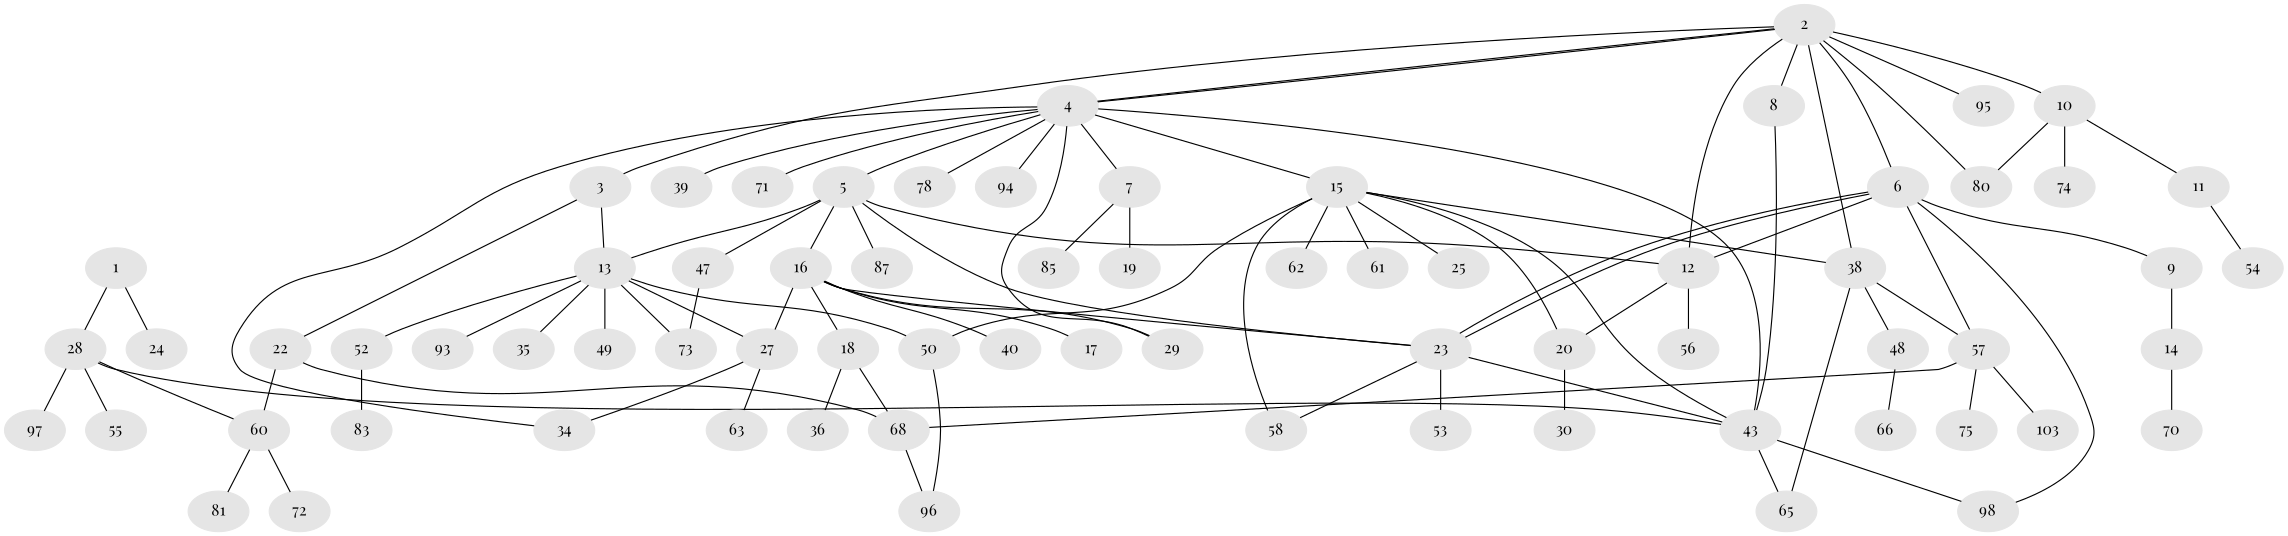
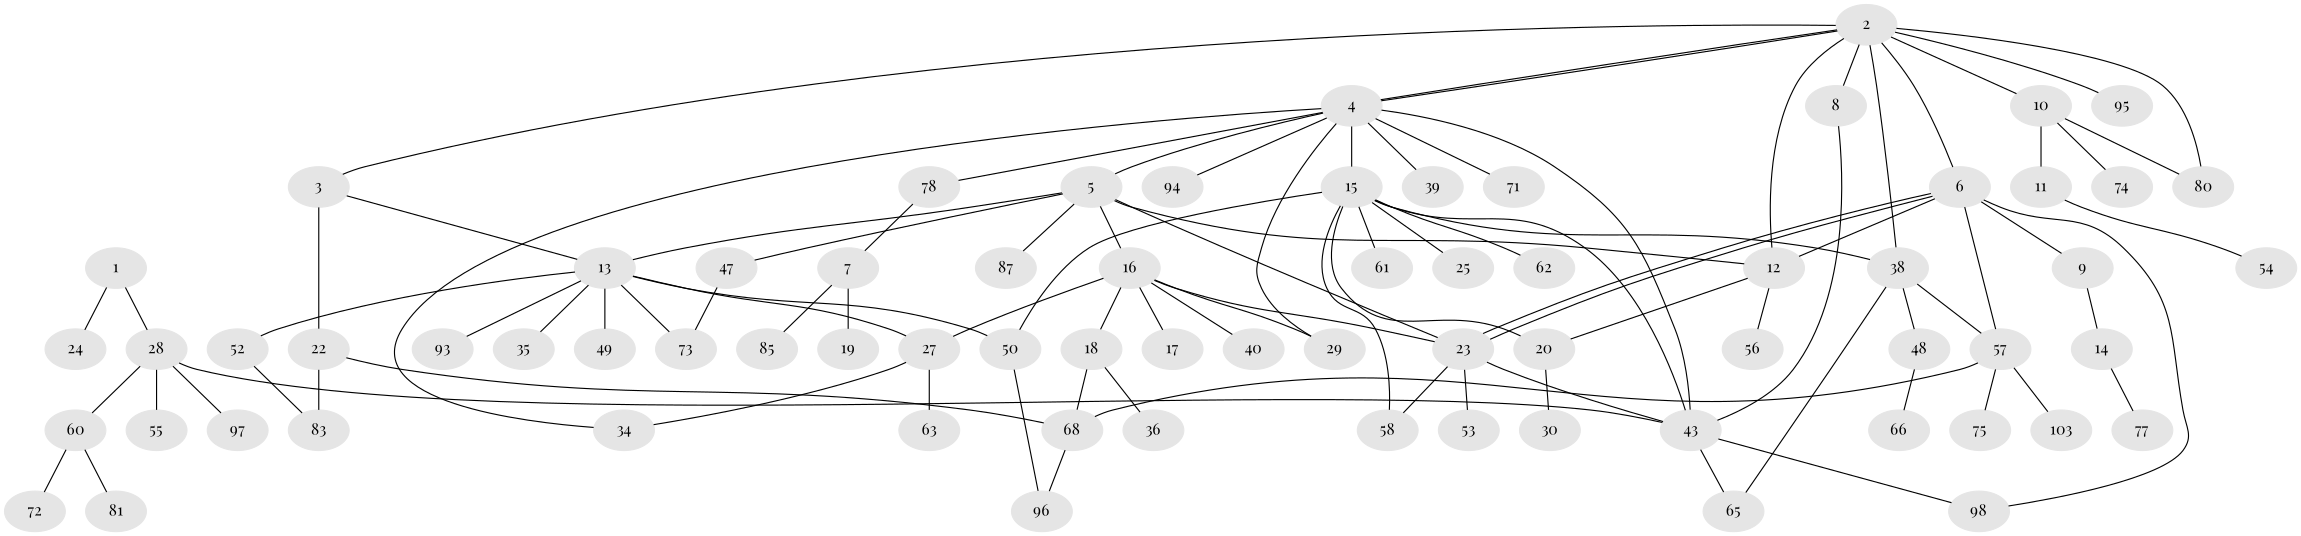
edge "4" -- "7": now "78" -- "7"
edge "22" -- "60": now "22" -- "83"
node "70": label "70" -> "77"
